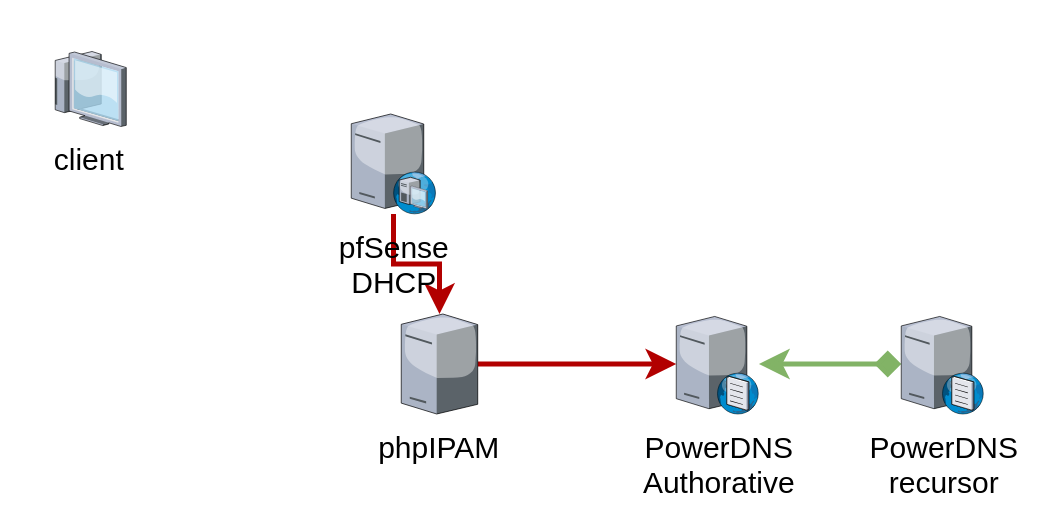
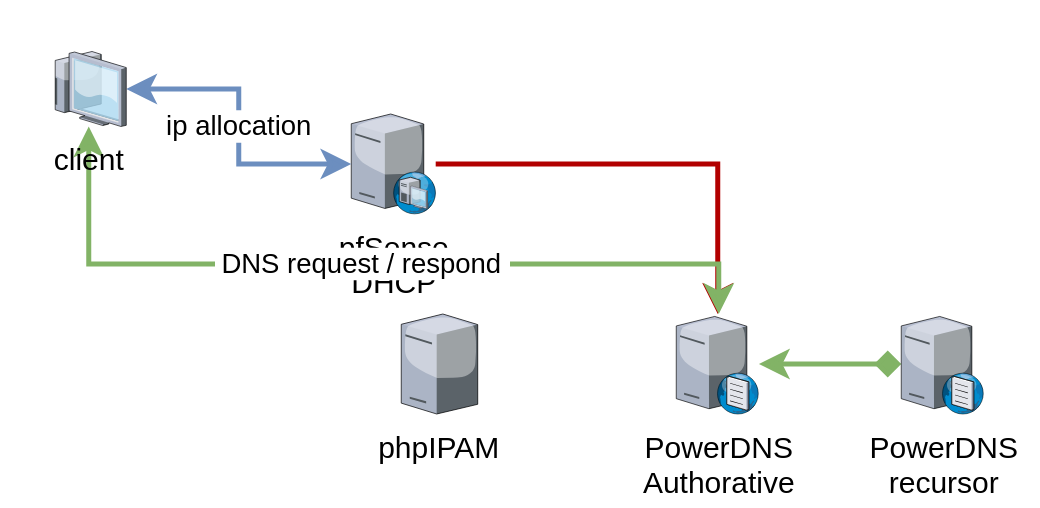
edge "client" -- "pfSense DHCP": added, label "ip allocation"
edge "pfSense DHCP" -> "phpIPAM": now "pfSense DHCP" -> "PowerDNS Authorative"
edge "client" -- "PowerDNS Authorative": added, label "DNS request / respond"
edge "phpIPAM" -> "PowerDNS Authorative": removed
